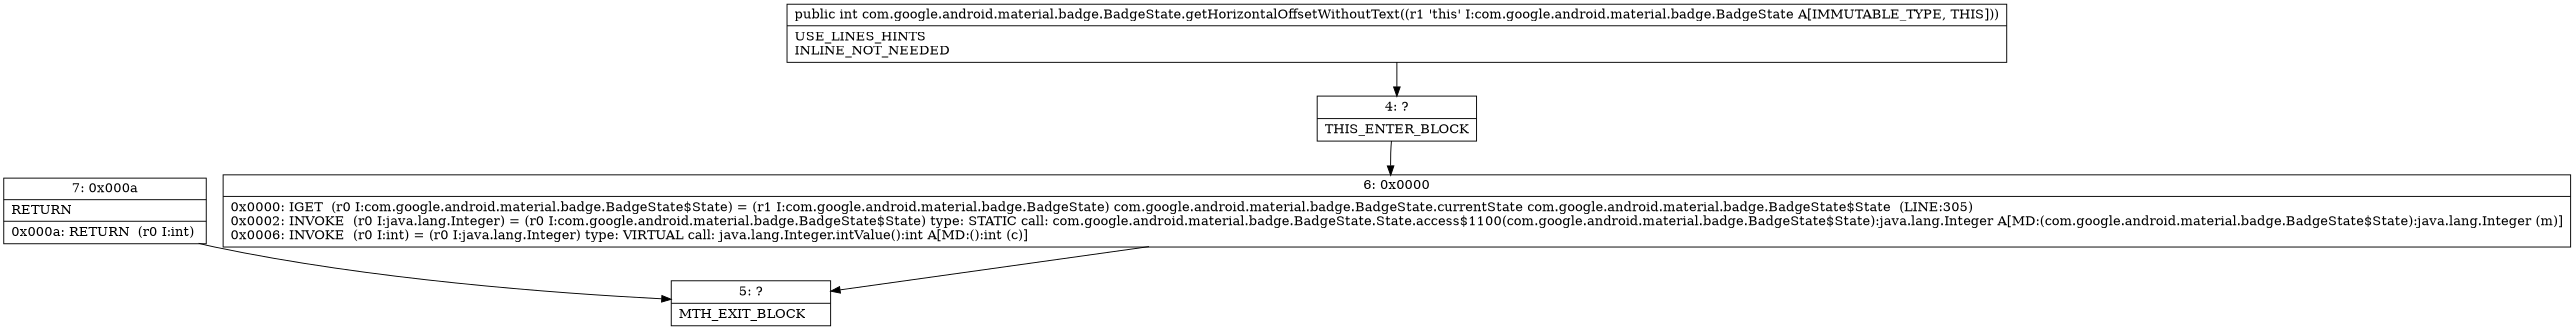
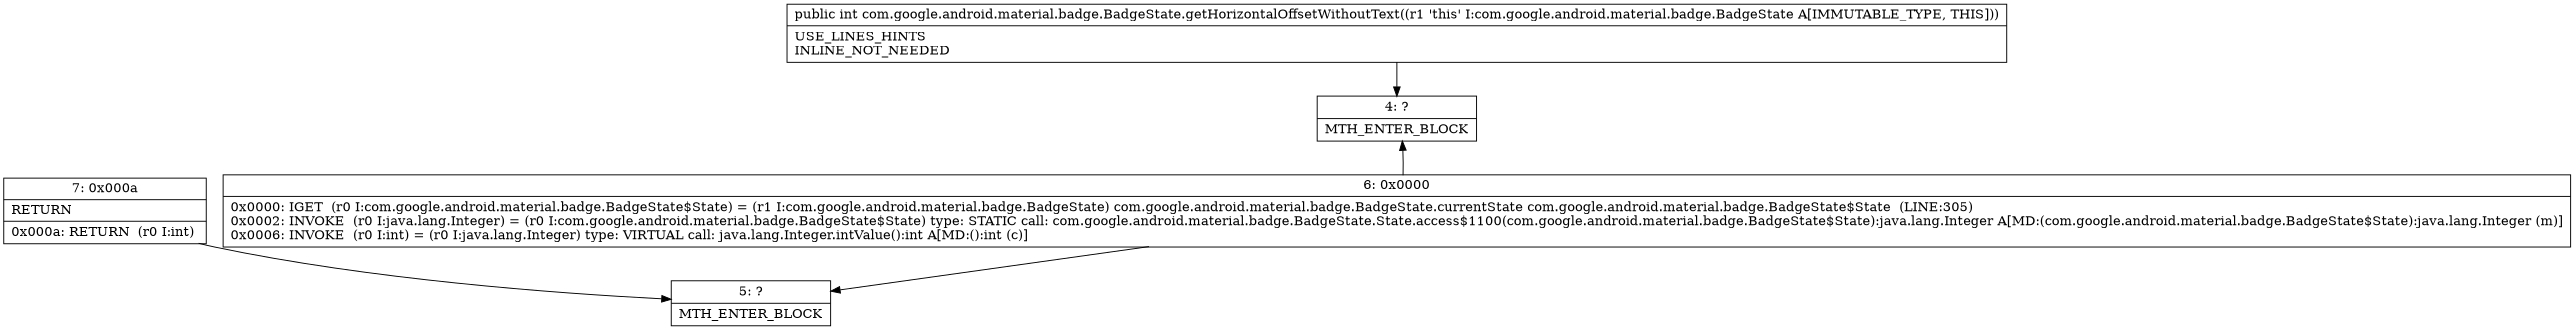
node "4: ?": text "THIS_ENTER_BLOCK" -> "MTH_ENTER_BLOCK"
edge "4: ?" -> "6: 0x0000": reversed
node "5: ?": text "MTH_EXIT_BLOCK" -> "MTH_ENTER_BLOCK"
